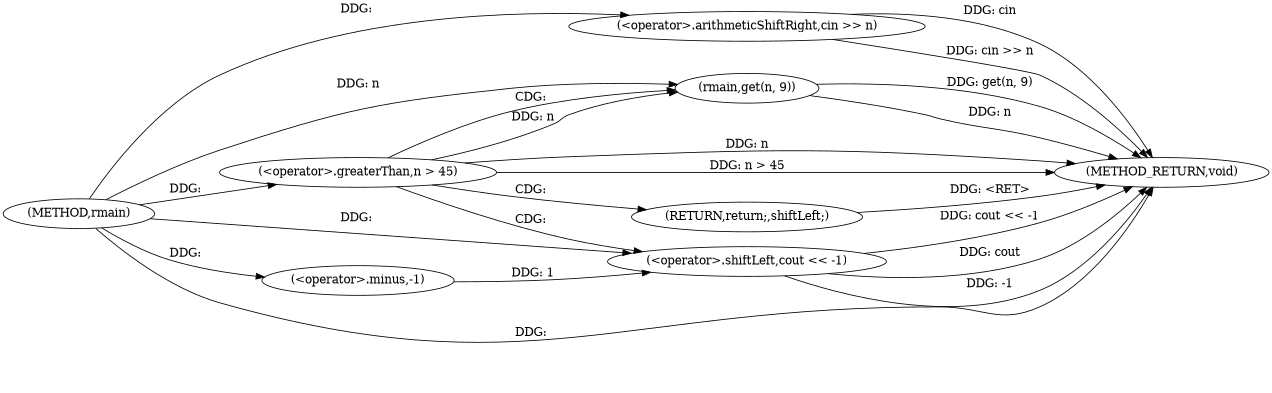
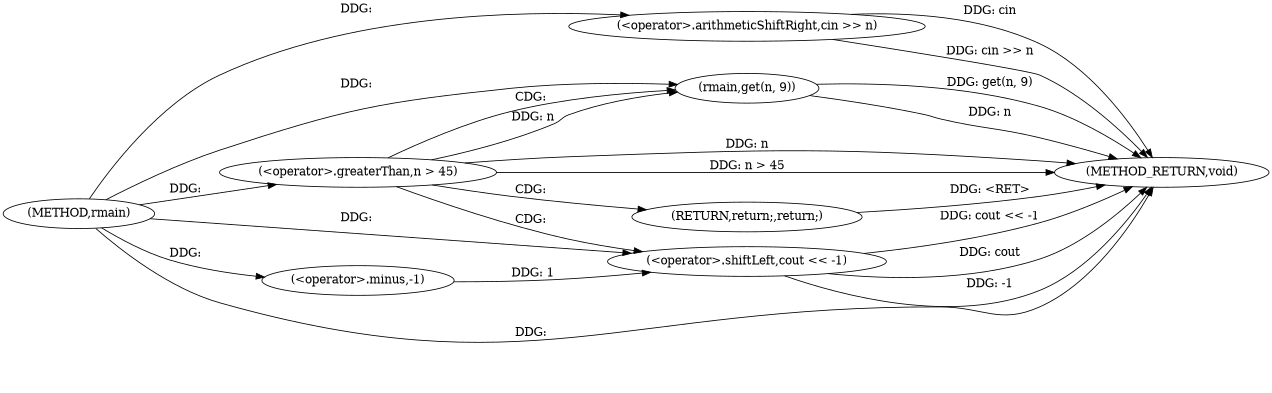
edge "(METHOD,rmain)" -> "(rmain,get(n, 9))": label "DDG: n" -> "DDG: "
node "(RETURN,return;,shiftLeft;)": label "(RETURN,return;,shiftLeft;)" -> "(RETURN,return;,return;)"
